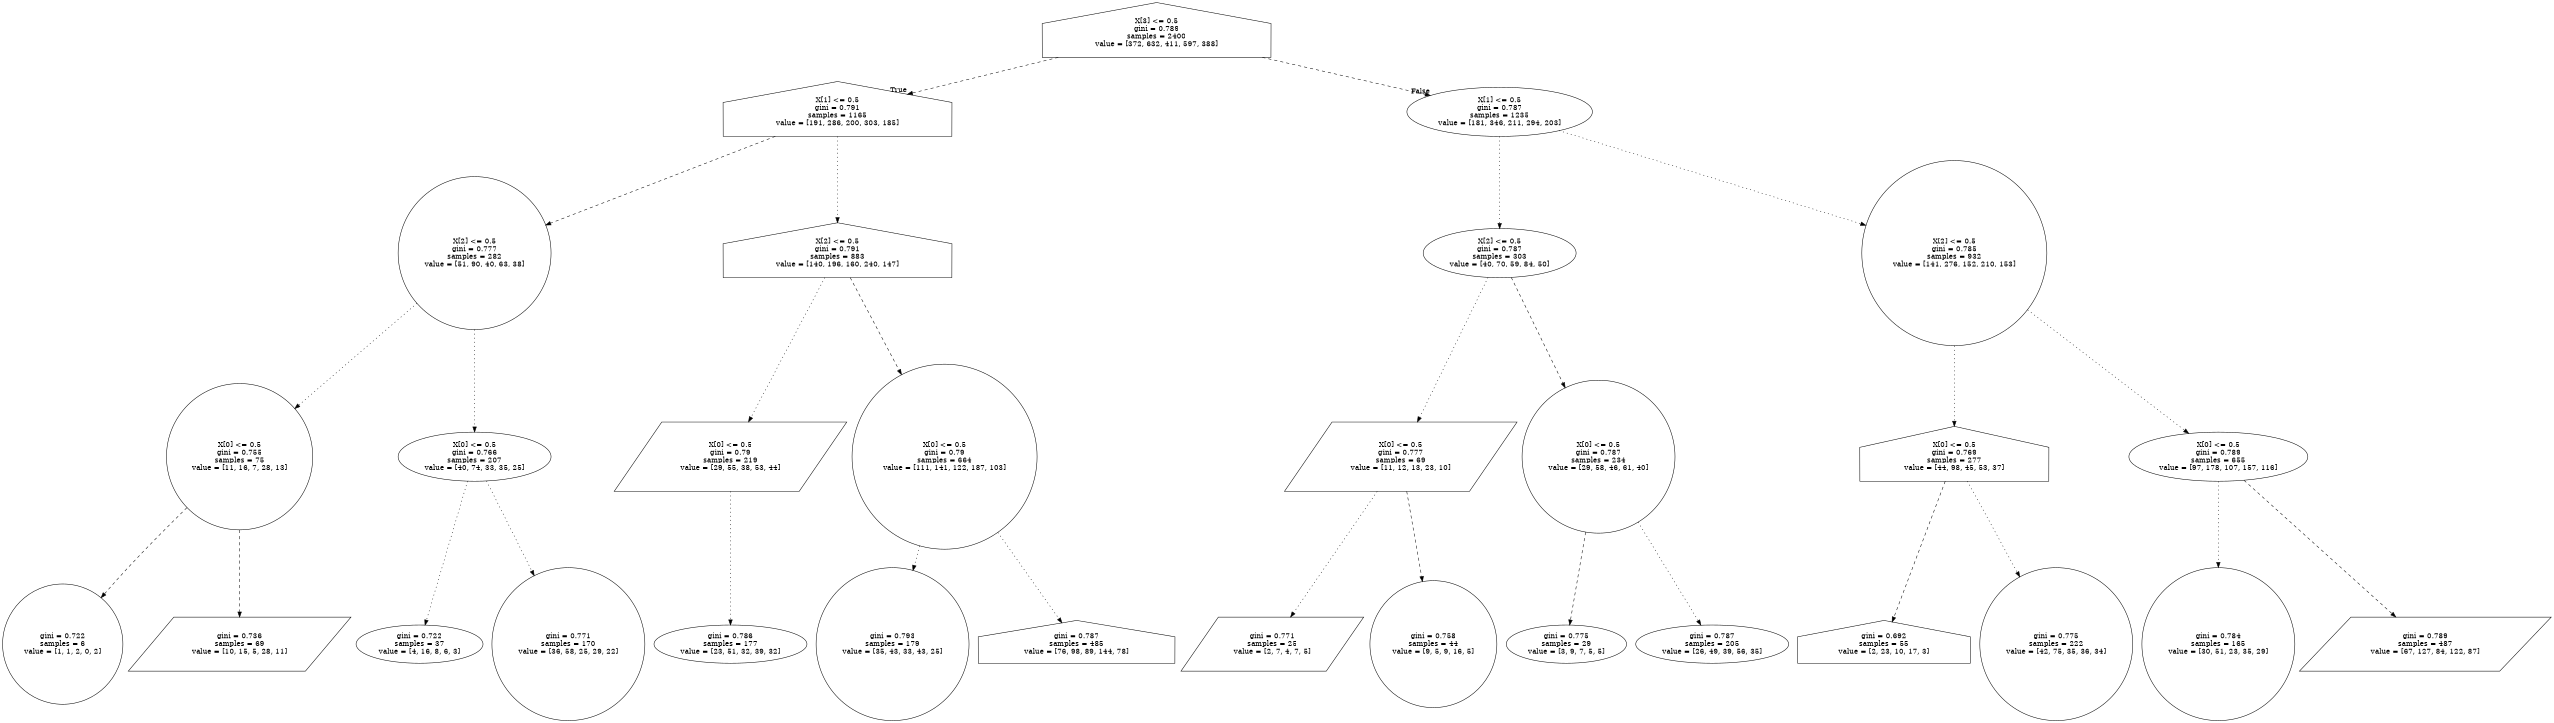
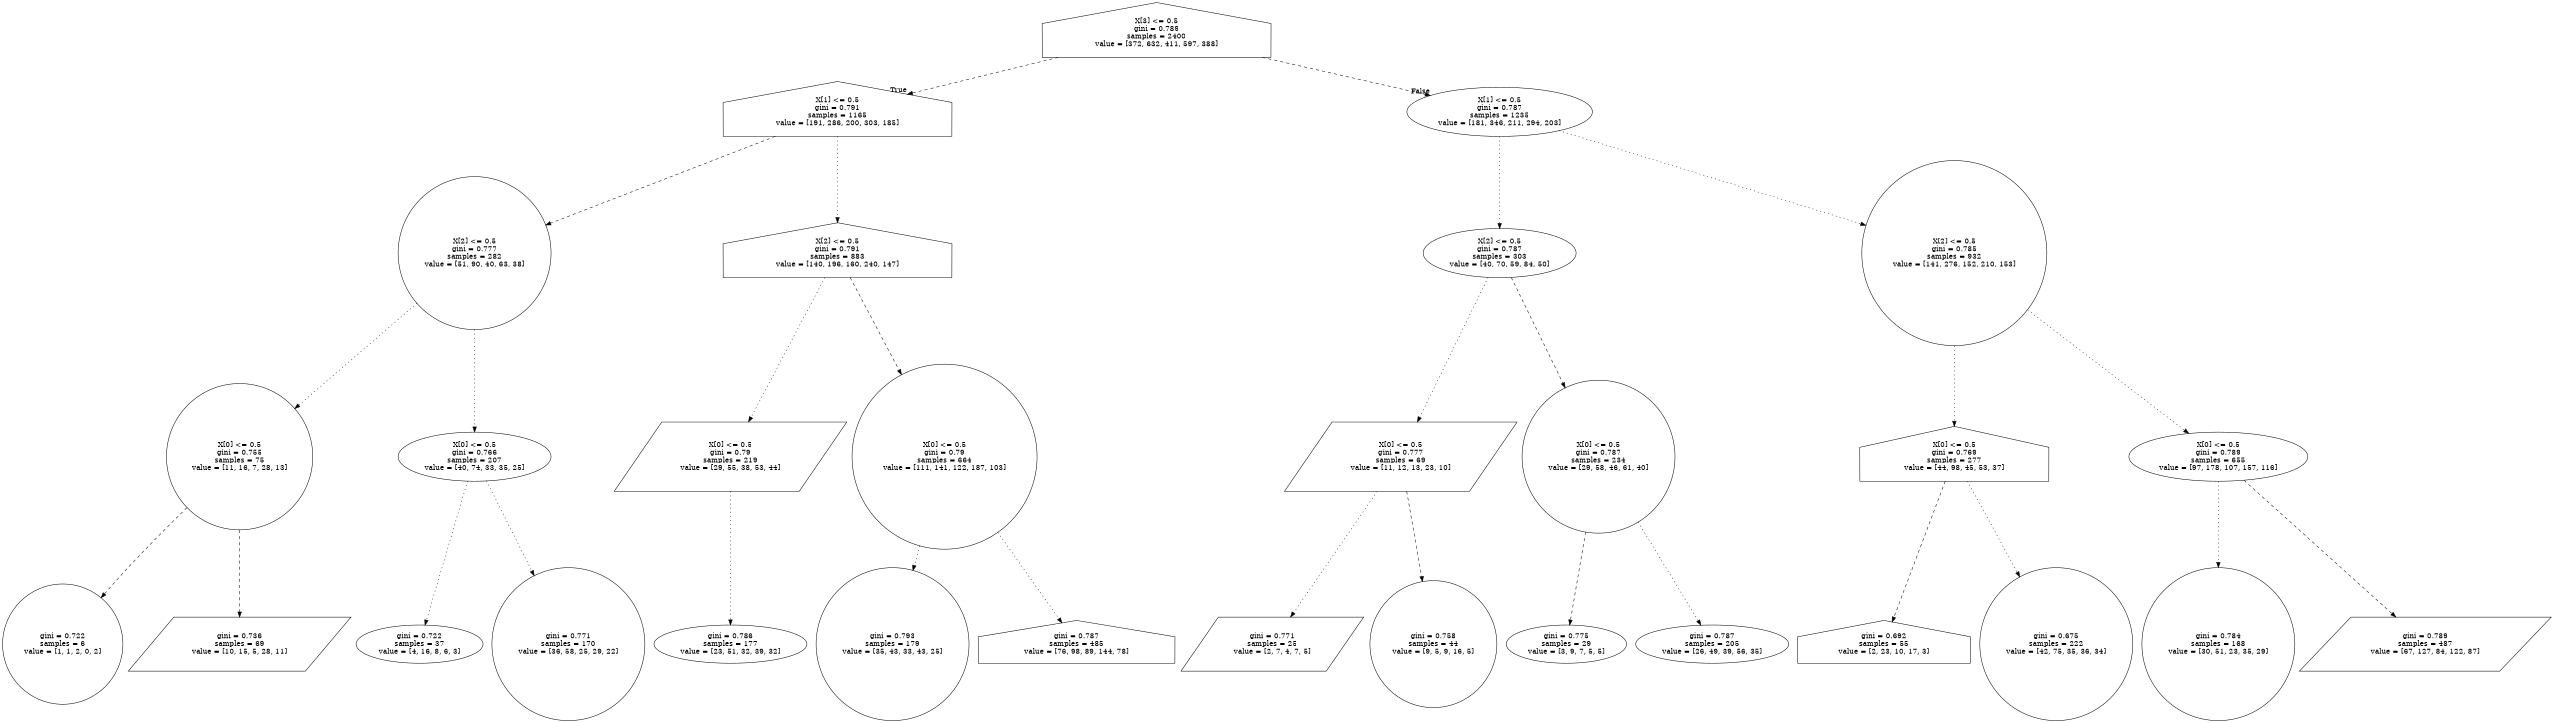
node "gini = 0.775 samples = 222 value = [42, 75, 35, 36, 34]": label "gini = 0.775 samples = 222 value = [42, 75, 35, 36, 34]" -> "gini = 0.675 samples = 222 value = [42, 75, 35, 36, 34]"
node "gini = 0.784 samples = 165 value = [30, 51, 23, 35, 29]": label "gini = 0.784 samples = 165 value = [30, 51, 23, 35, 29]" -> "gini = 0.784 samples = 168 value = [30, 51, 23, 35, 29]"
